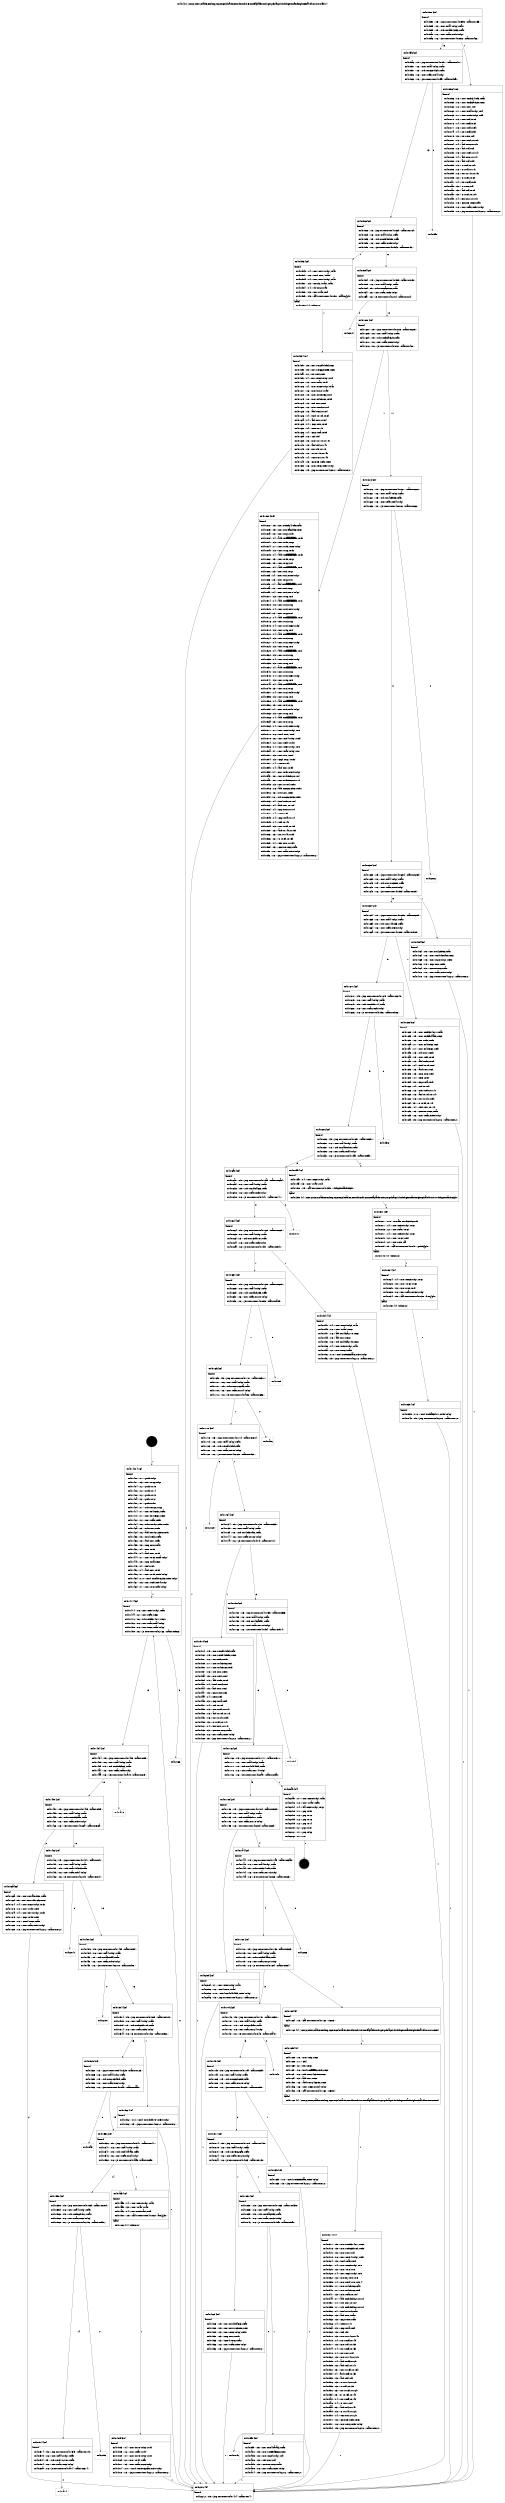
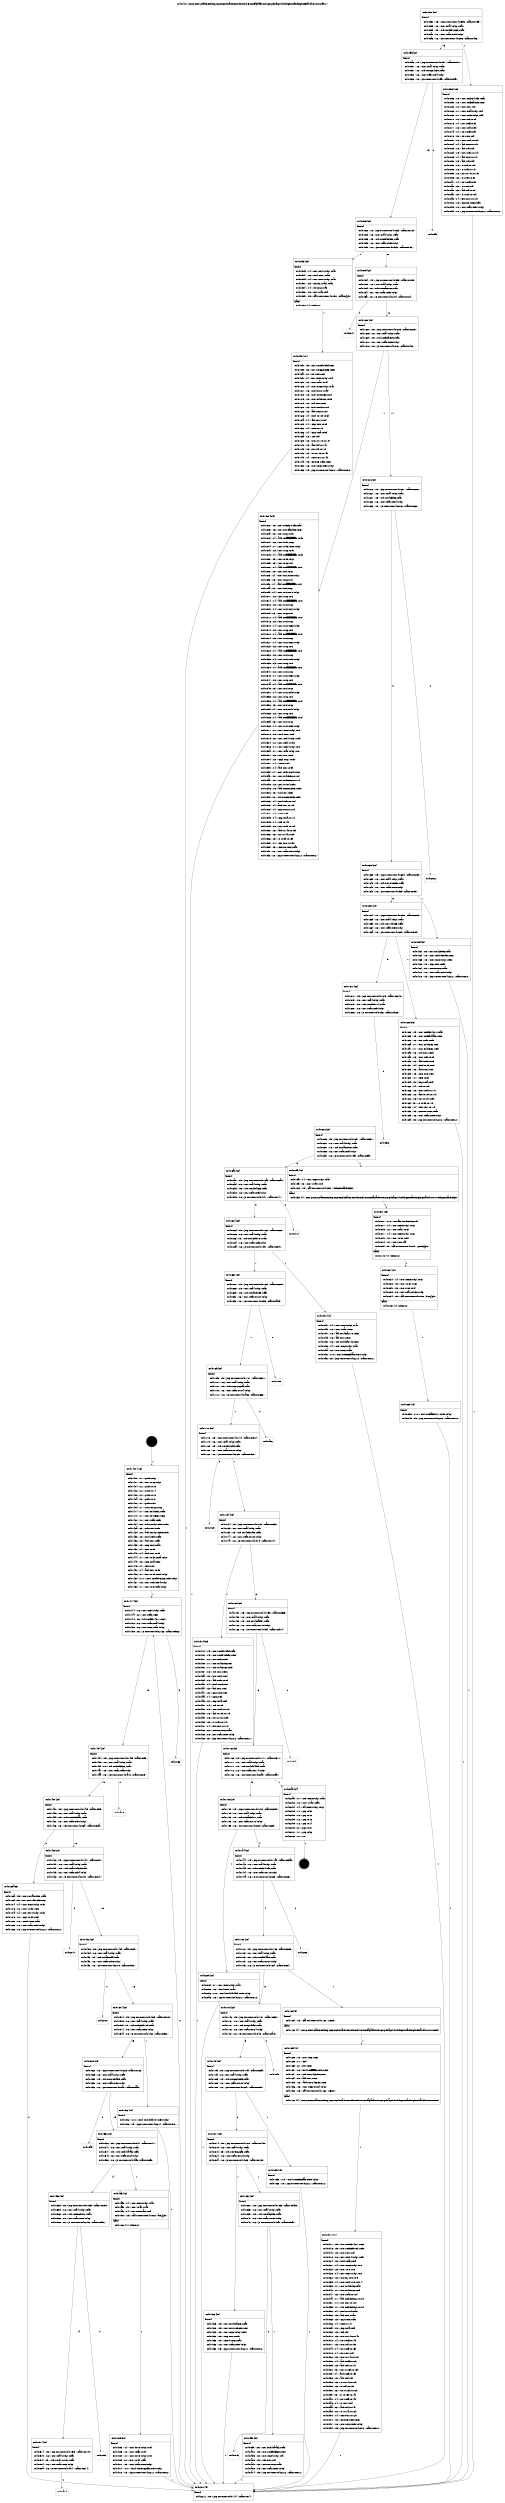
edge "0x401670 [28]" -> "0x40168c [28]": removed, label "9"
